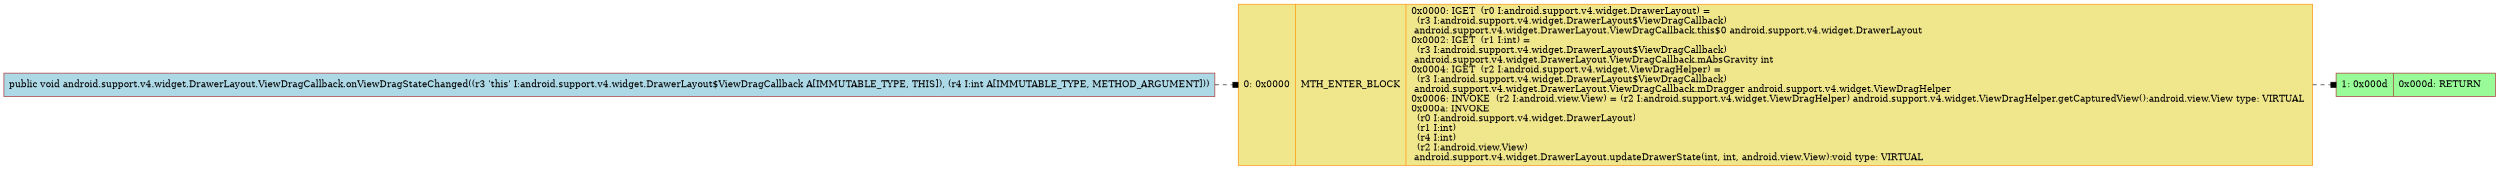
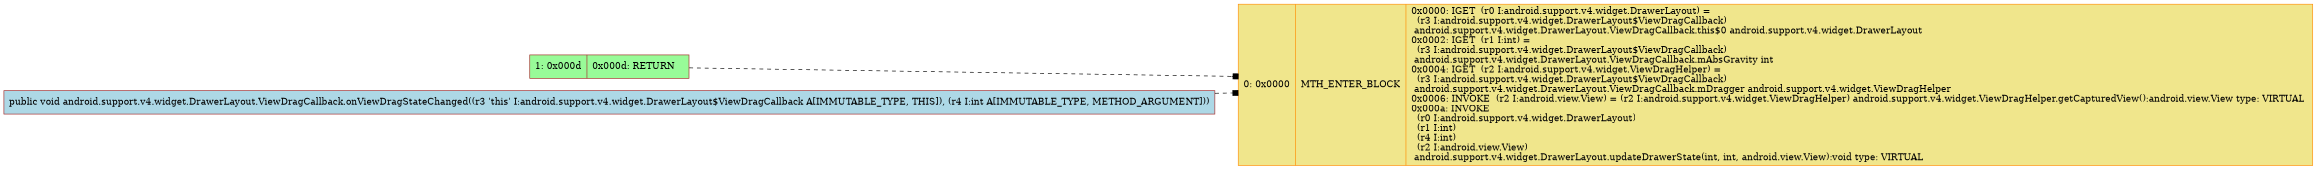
edge "0: 0x0000" -> "1: 0x000d": reversed
